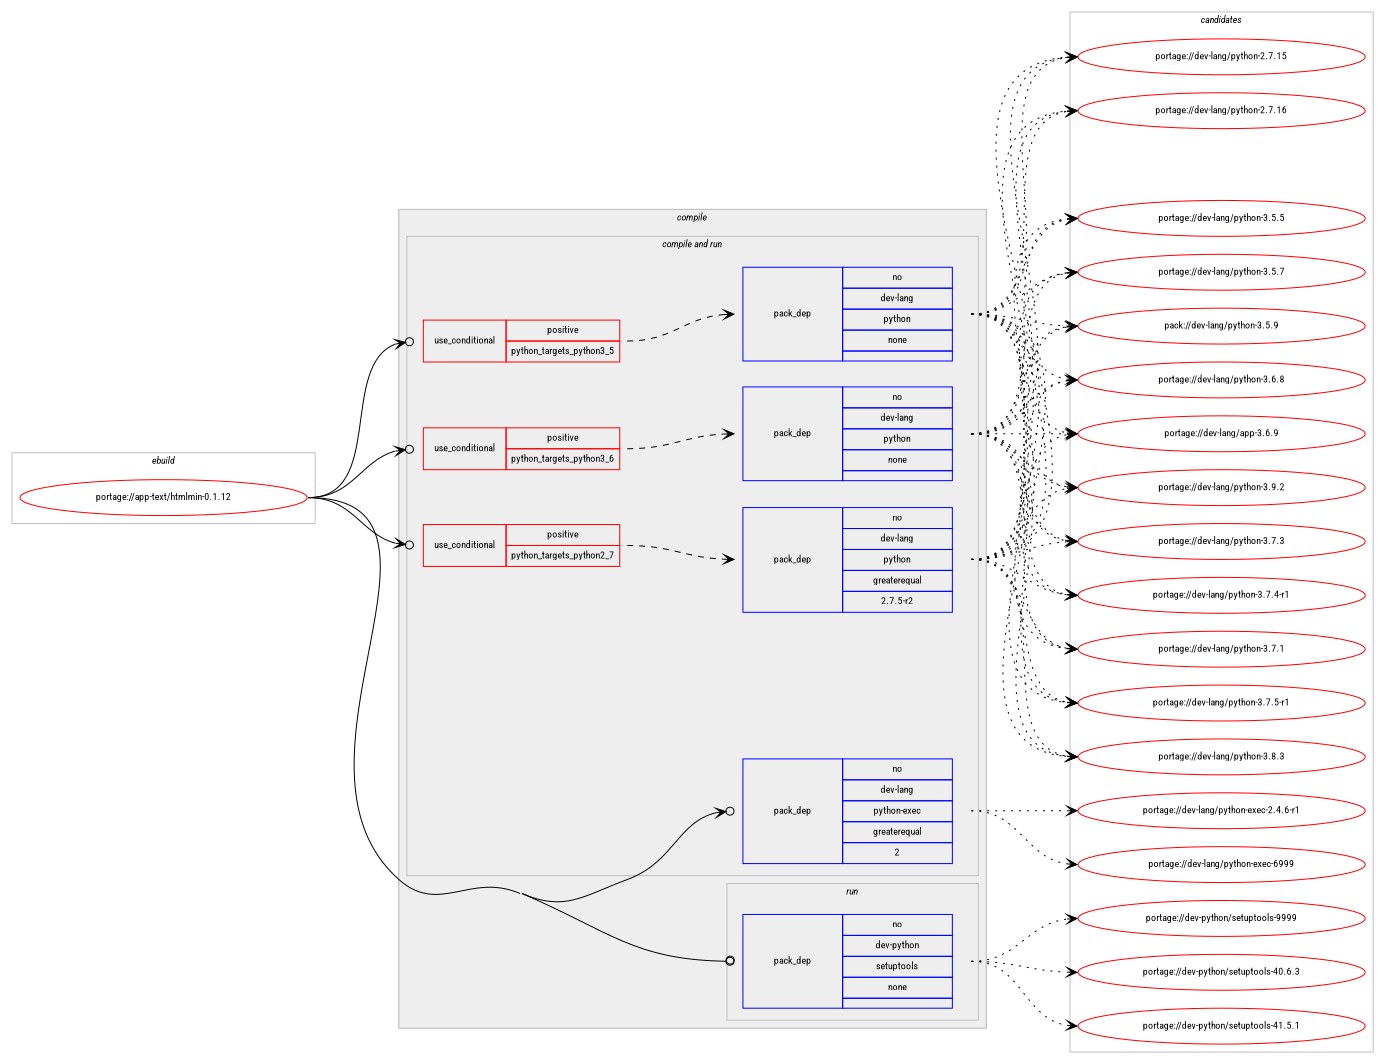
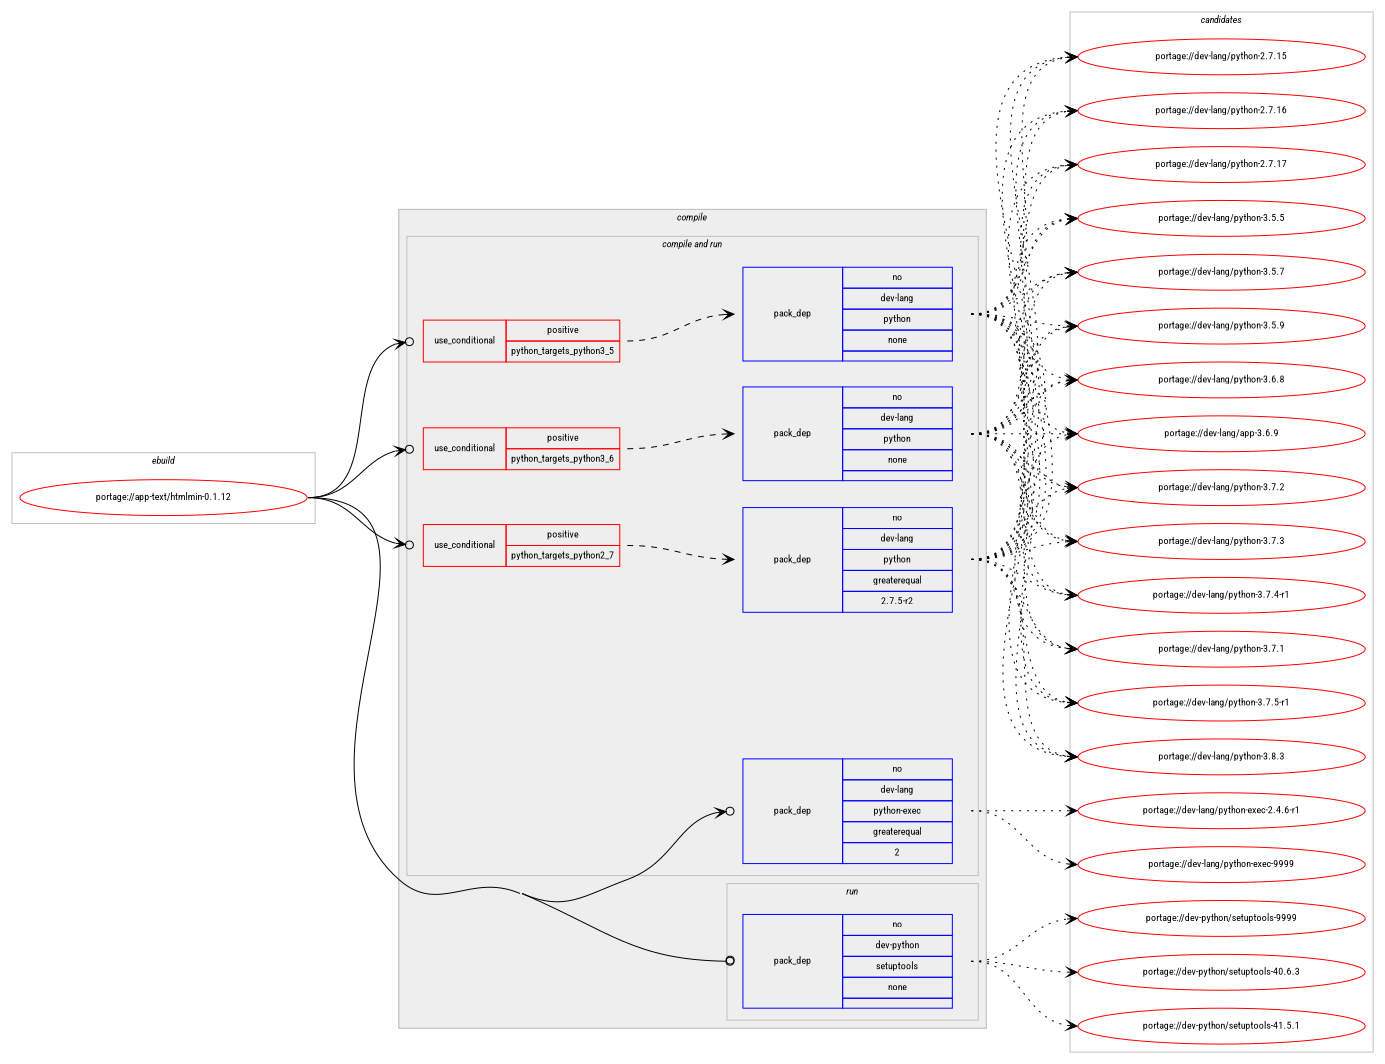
node "portage://dev-lang/python-2.7.17": added
node "pack://dev-lang/python-3.5.9": label "pack://dev-lang/python-3.5.9" -> "portage://dev-lang/python-3.5.9"
node "portage://dev-lang/python-3.9.2": label "portage://dev-lang/python-3.9.2" -> "portage://dev-lang/python-3.7.2"
node "portage://dev-lang/python-exec-6999": label "portage://dev-lang/python-exec-6999" -> "portage://dev-lang/python-exec-9999"
